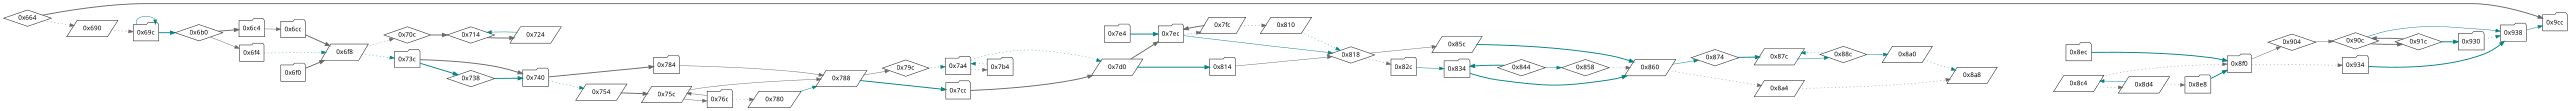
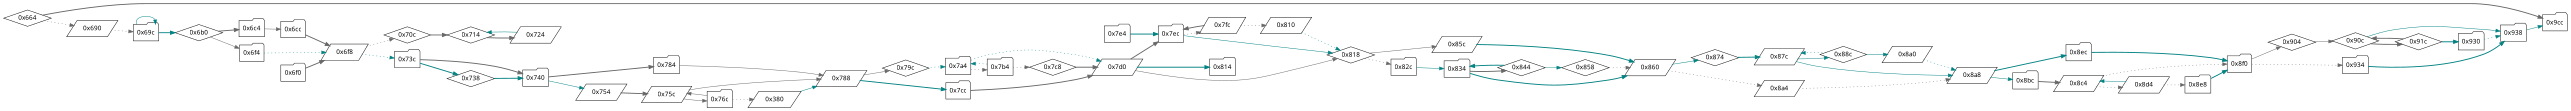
edge "0x814" -> "0x818": now "0x7d0" -> "0x818"
edge "0x8a8" -> "0x8ec": added
node "0x7c8": added
edge "0x834" -> "0x844": added
edge "0x87c" -> "0x8a8": added
node "0x8bc": added
edge "0x740" -> "0x754": style dotted -> solid
node "0x780": label "0x780" -> "0x380"
